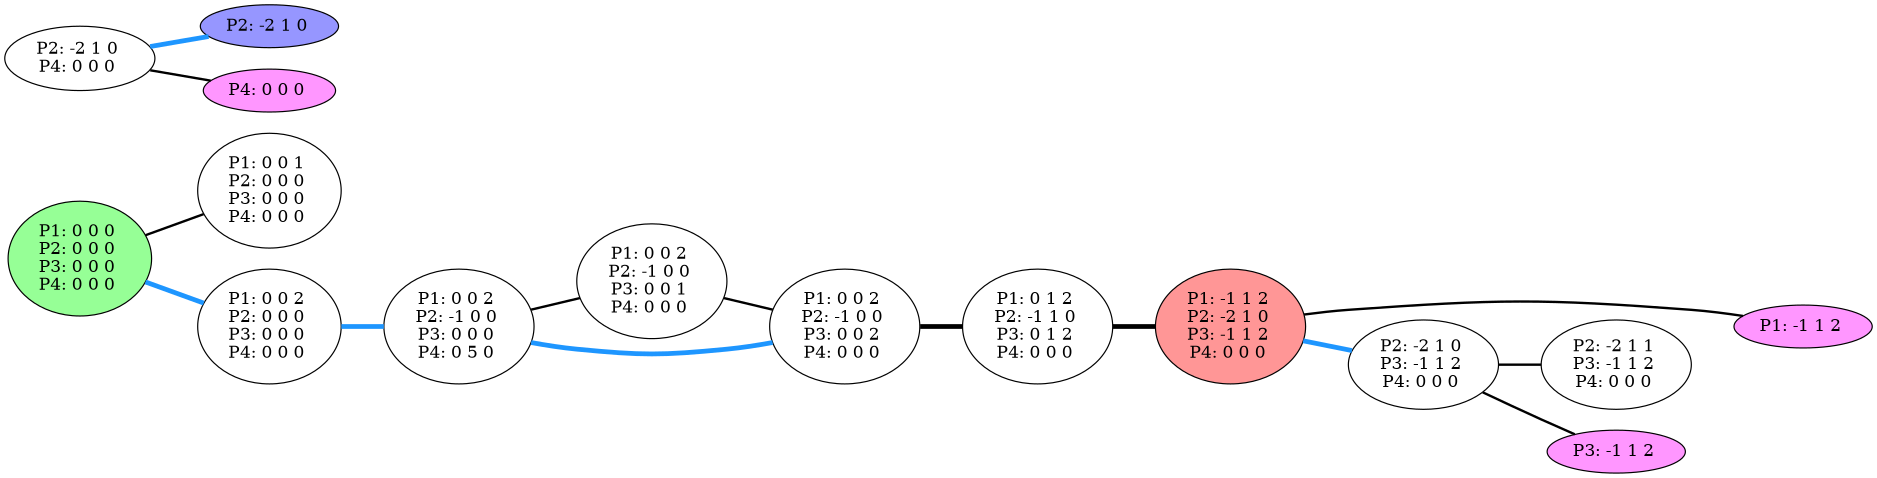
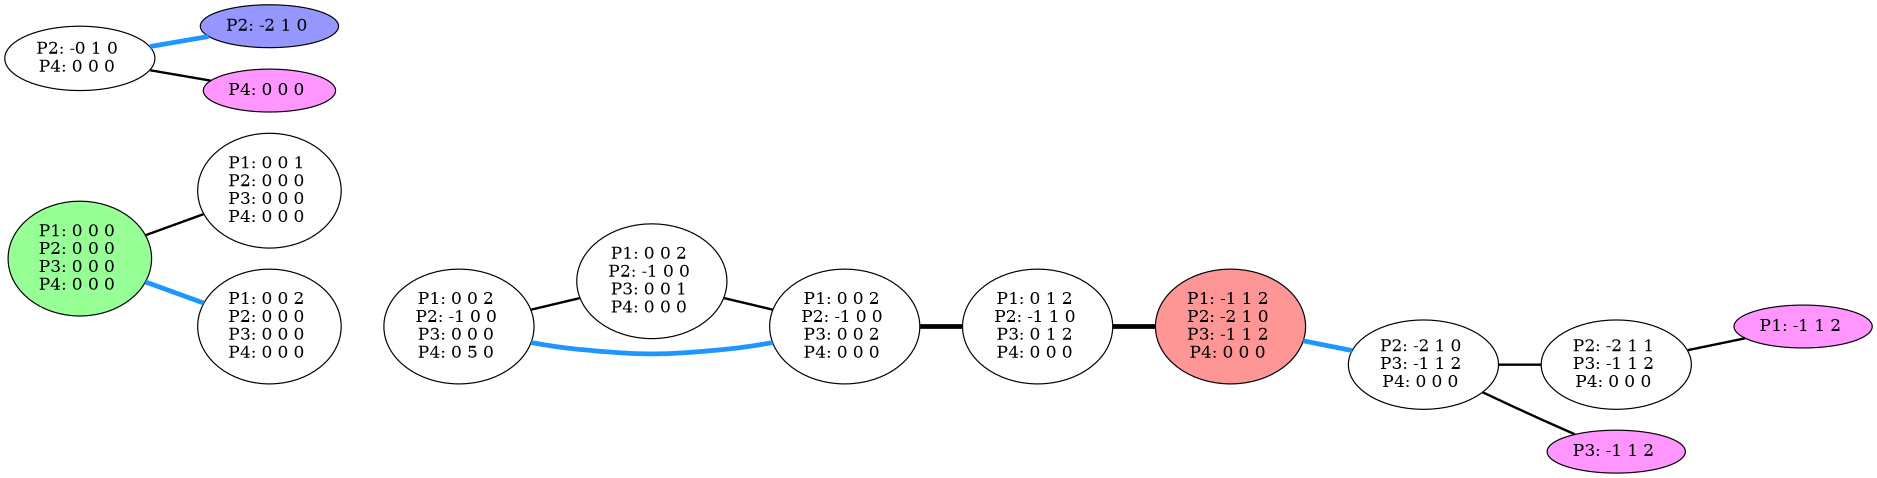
node "P2: -2 1 0 P4: 0 0 0": label "P2: -2 1 0 P4: 0 0 0" -> "P2: -0 1 0 P4: 0 0 0"
edge "P1: -1 1 2 P2: -2 1 0 P3: -1 1 2 P4: 0 0 0" -- "P1: -1 1 2": now "P2: -2 1 1 P3: -1 1 2 P4: 0 0 0" -- "P1: -1 1 2"
edge "P1: 0 0 2 P2: 0 0 0 P3: 0 0 0 P4: 0 0 0" -- "P1: 0 0 2 P2: -1 0 0 P3: 0 0 0 P4: 0 5 0": removed
